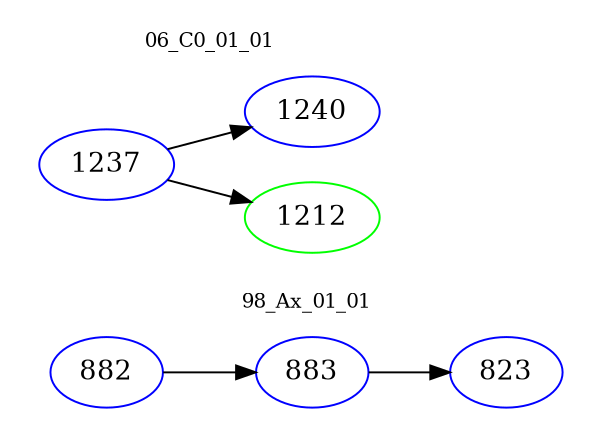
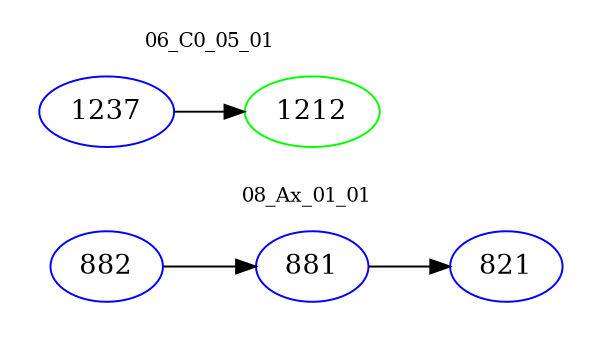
cluster "06_C0_01_01": label "06_C0_01_01" -> "06_C0_05_01"
node "1240": removed
cluster "98_Ax_01_01": label "98_Ax_01_01" -> "08_Ax_01_01"
node "883": label "883" -> "881"
node "823": label "823" -> "821"
